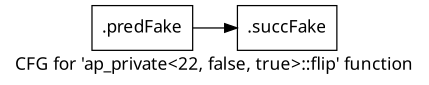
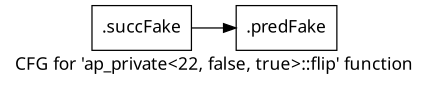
edge ".predFake" -> ".succFake": reversed
